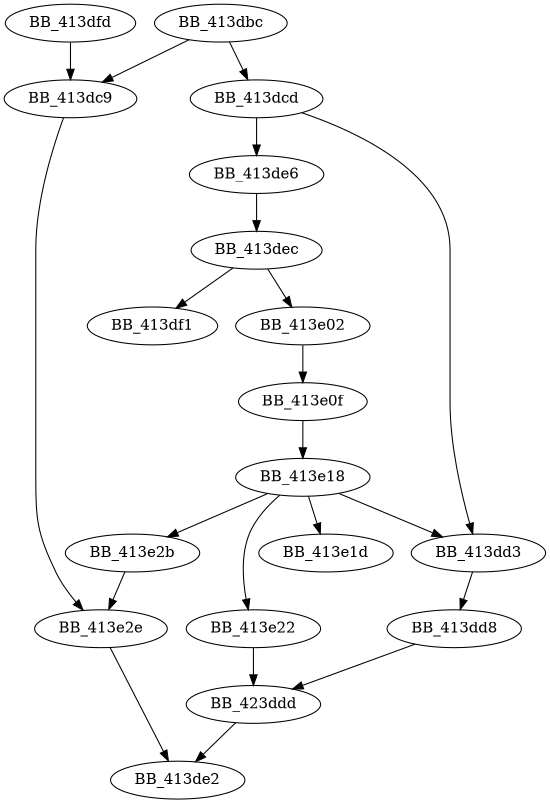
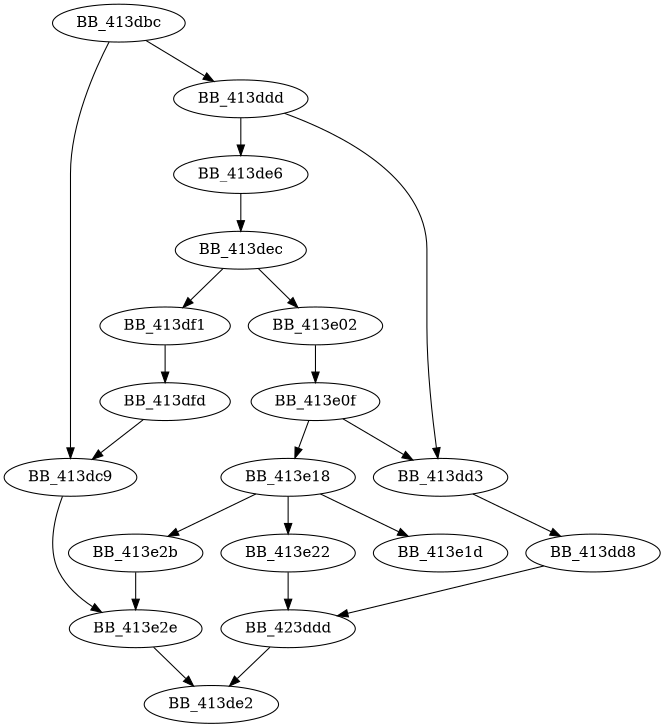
node "BB_413dcd": label "BB_413dcd" -> "BB_413ddd"
edge "BB_413df1" -> "BB_413dfd": added
edge "BB_413e18" -> "BB_413dd3": now "BB_413e0f" -> "BB_413dd3"
